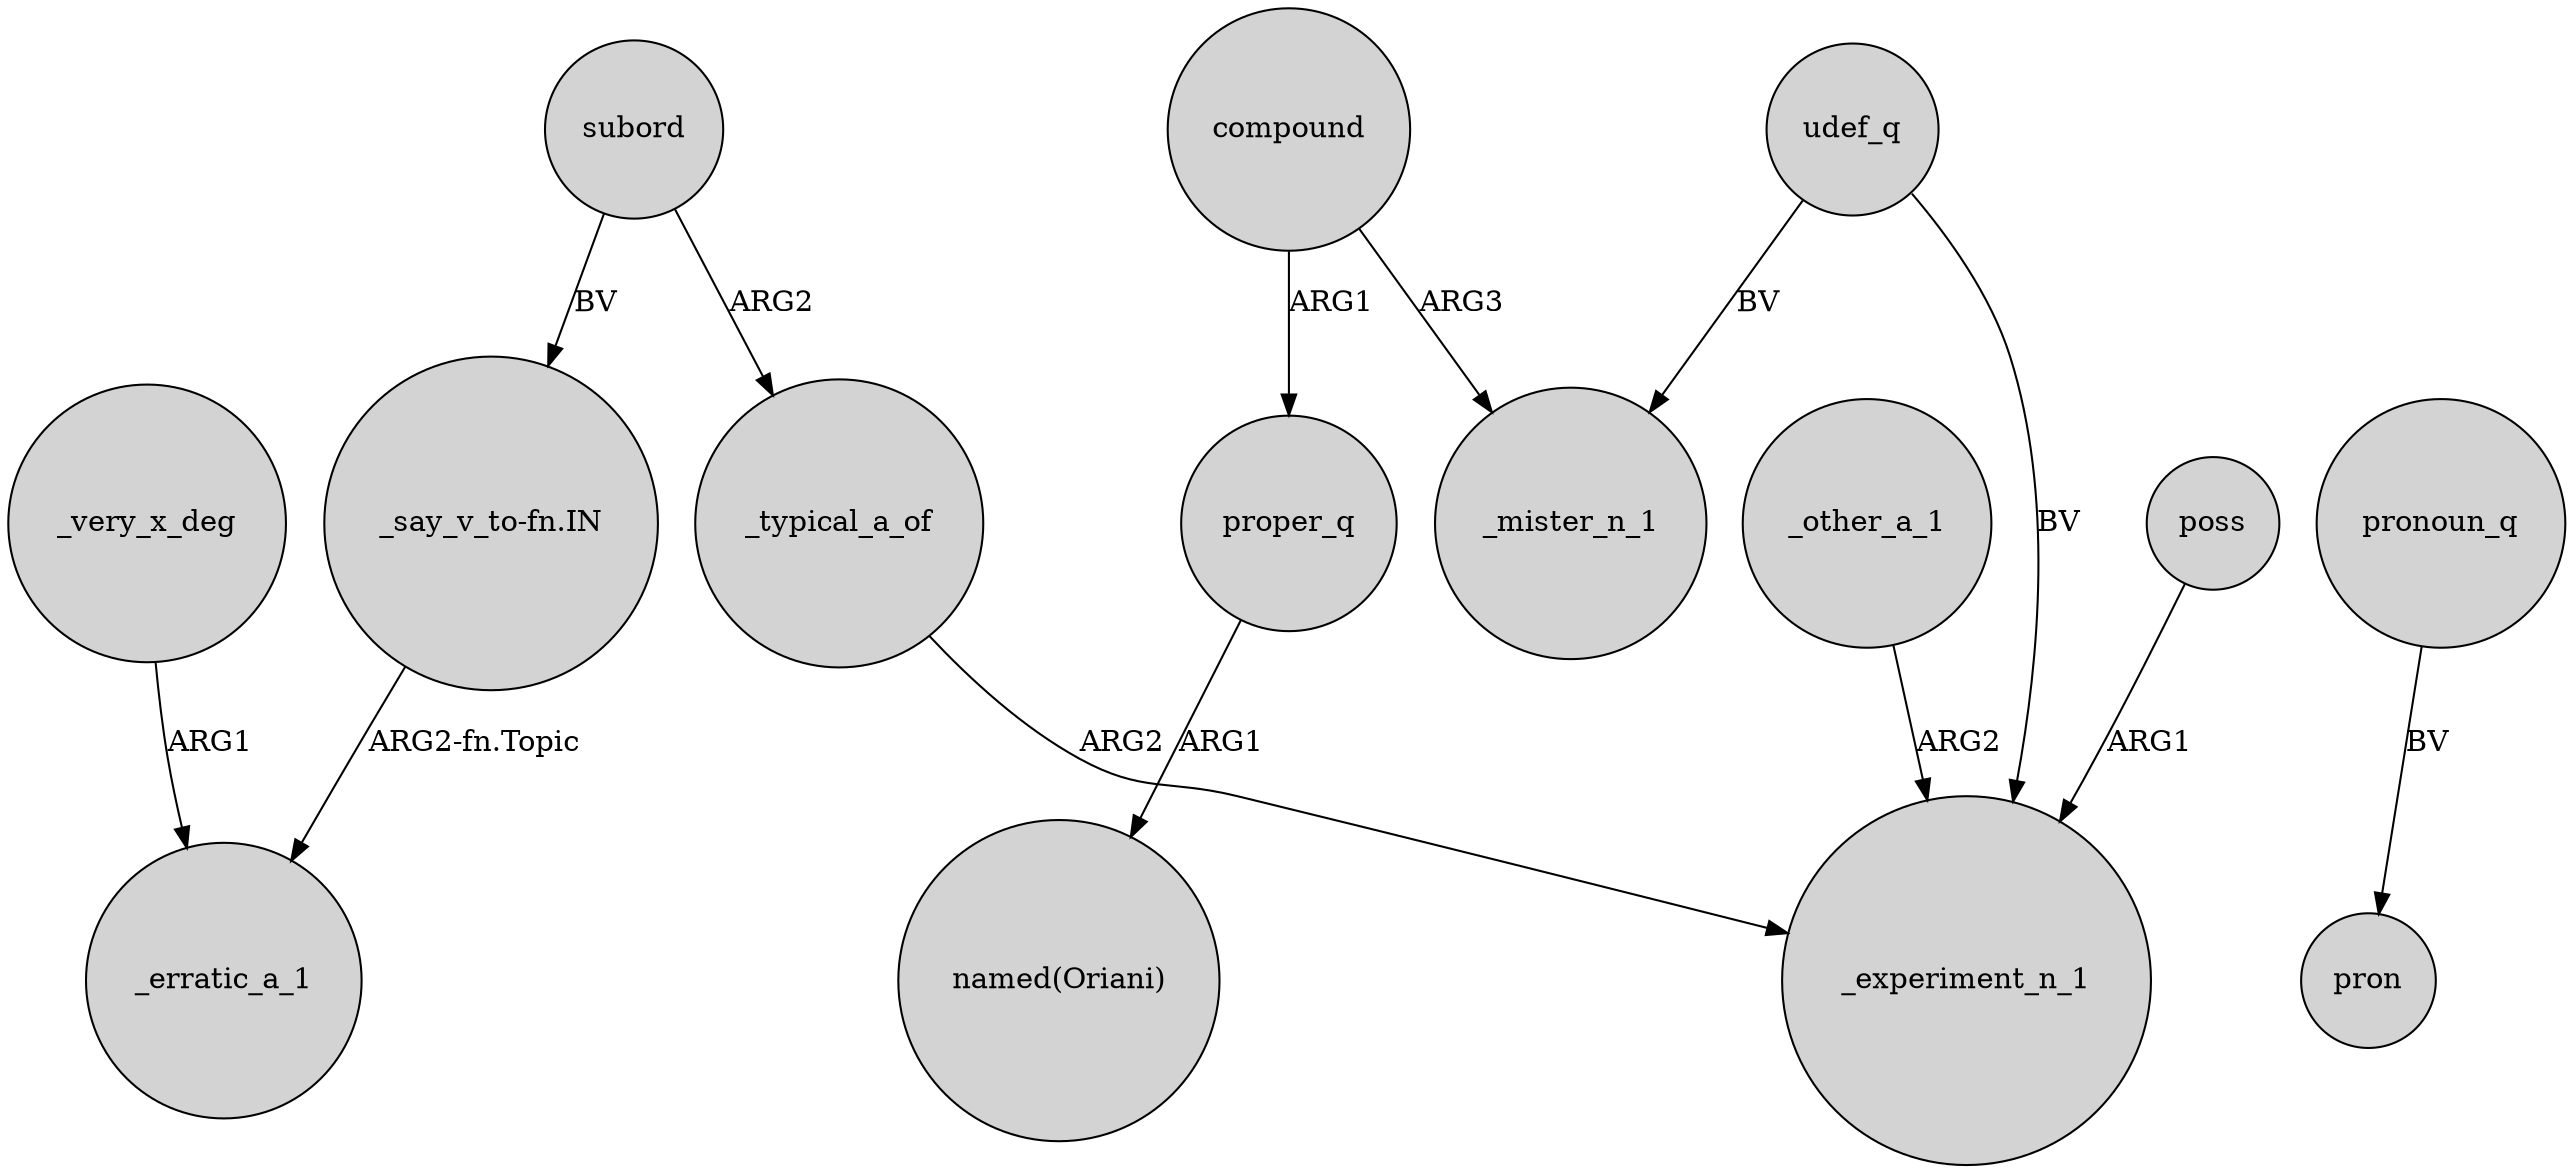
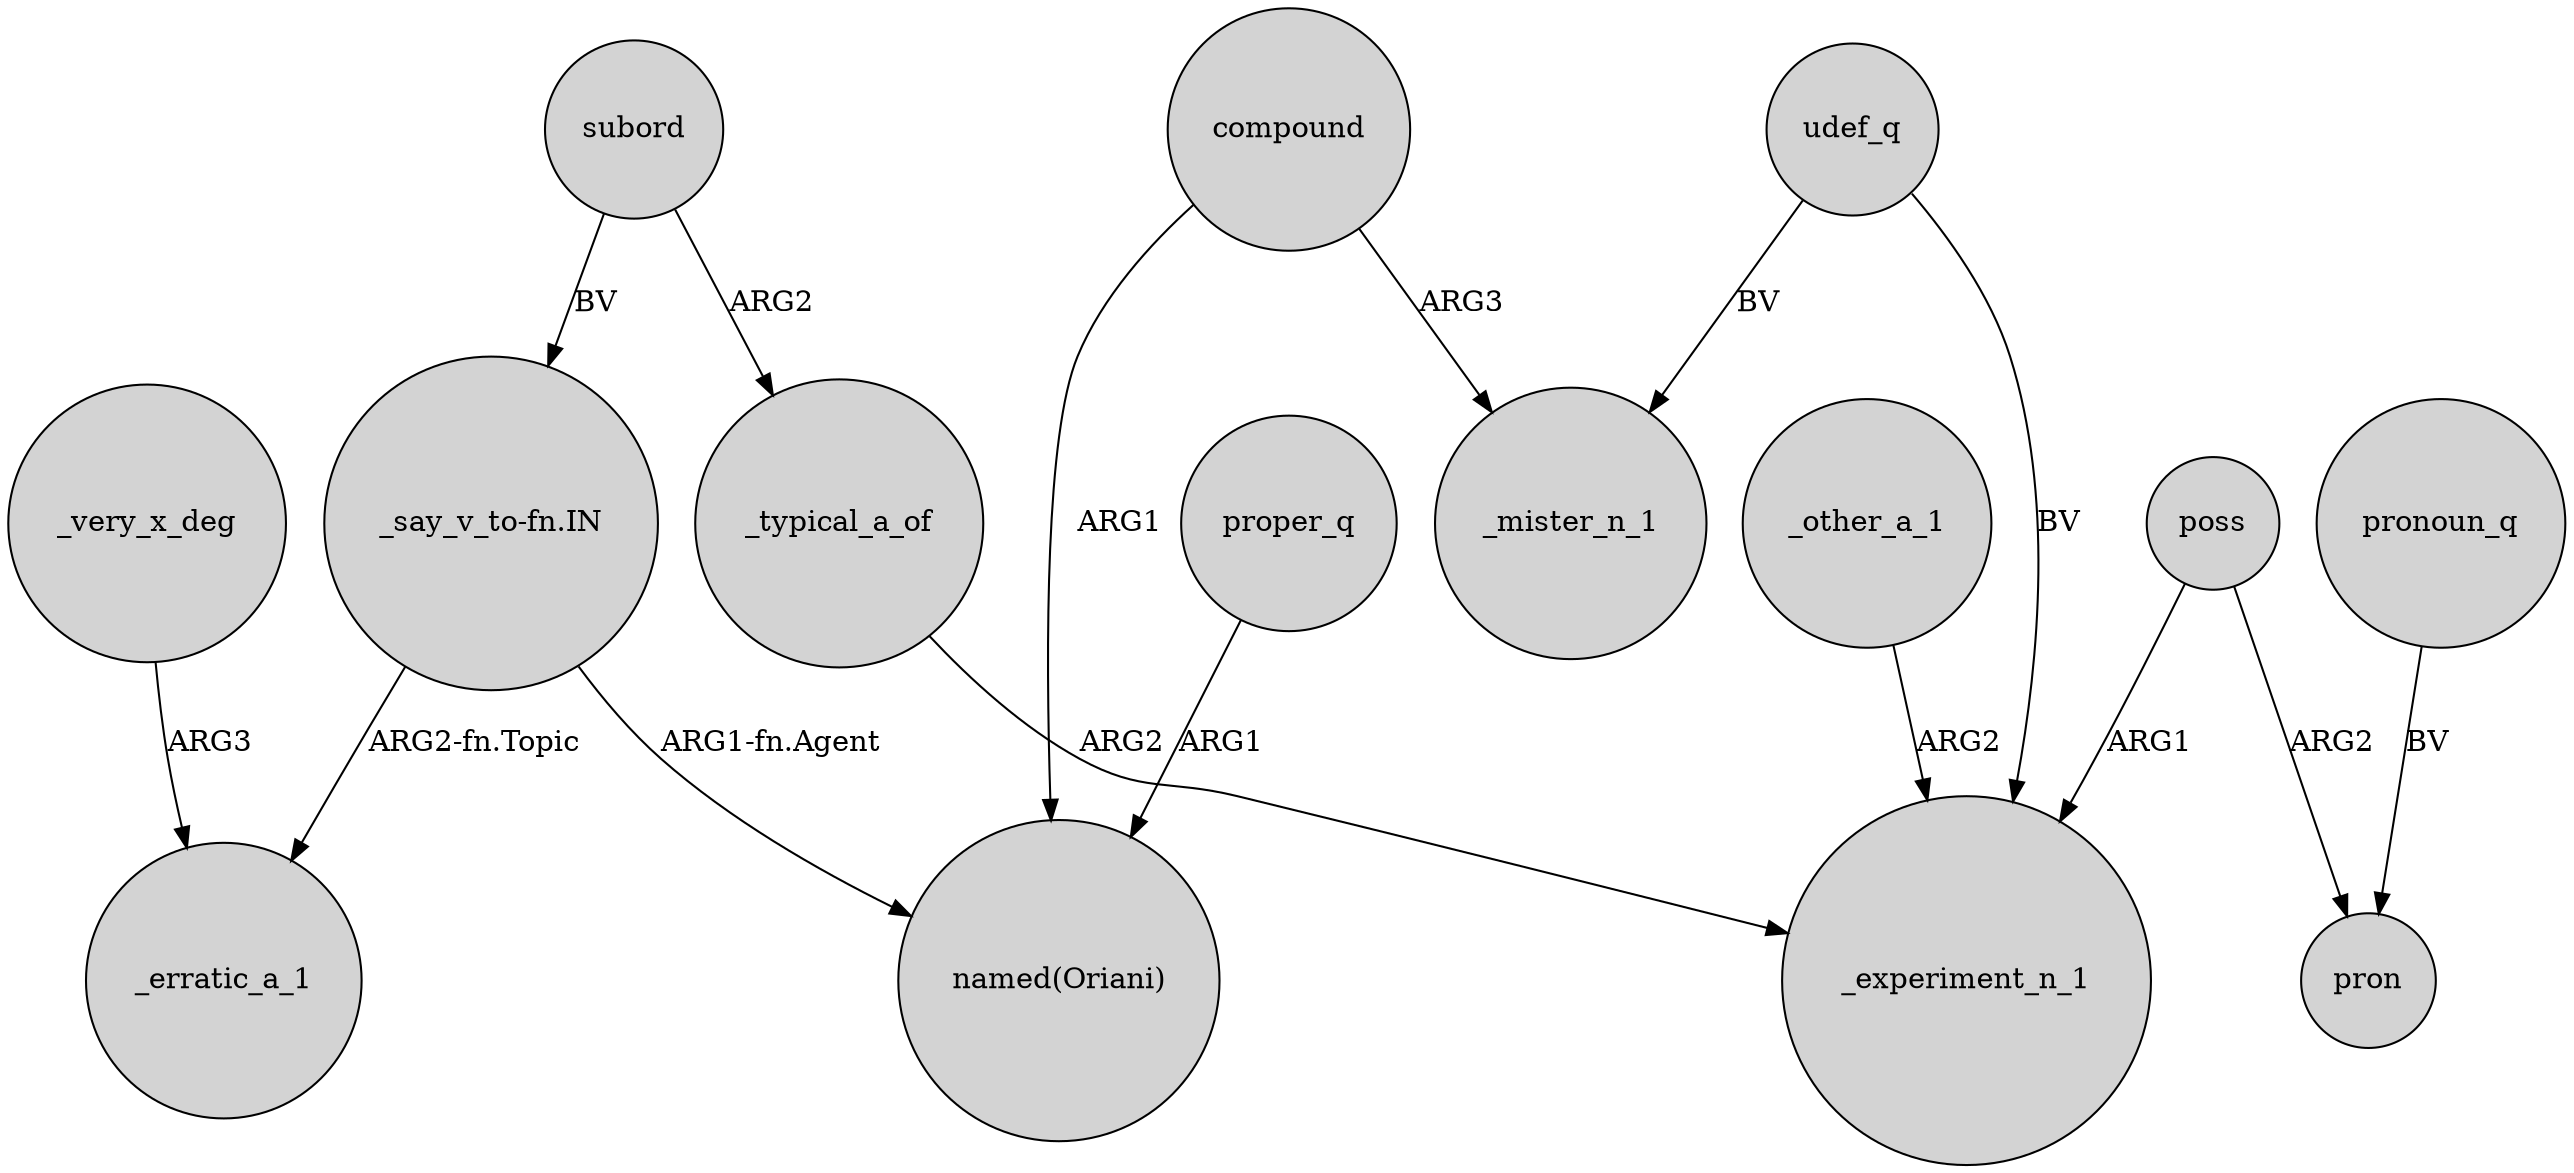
edge "compound" -> "proper_q": now "compound" -> "named(Oriani)"
edge "poss" -> "pron": added, label "ARG2"
edge "_very_x_deg" -> "_erratic_a_1": label "ARG1" -> "ARG3"
edge "_say_v_to-fn.IN" -> "named(Oriani)": added, label "ARG1-fn.Agent"
